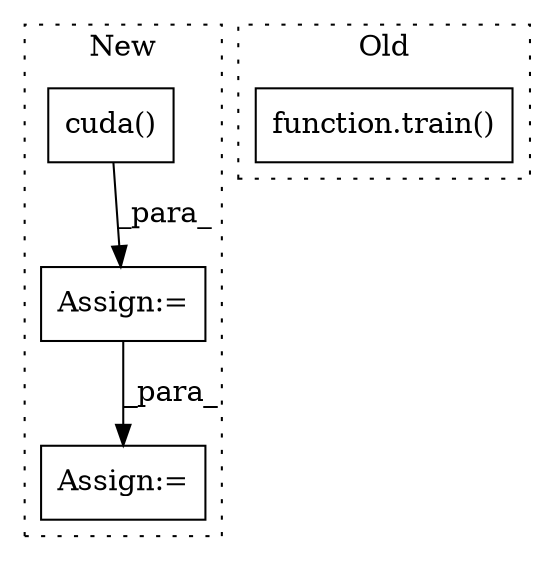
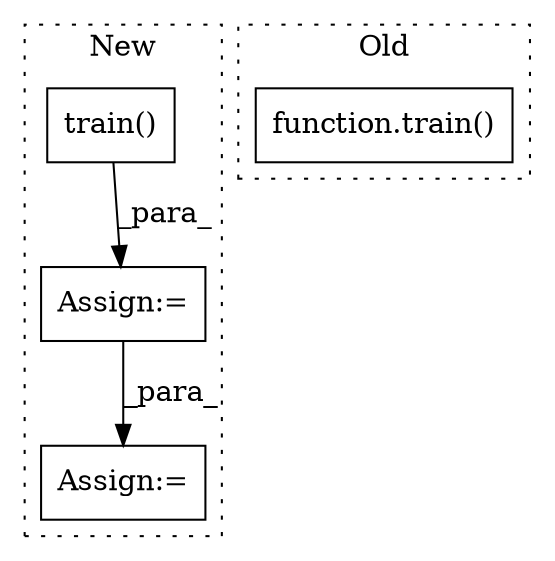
node "cuda()": label "cuda()" -> "train()"
